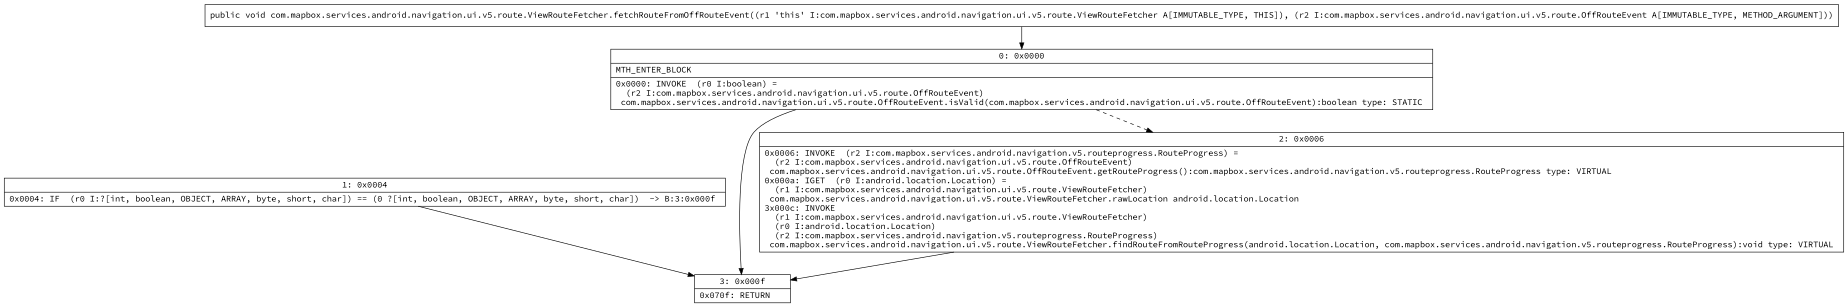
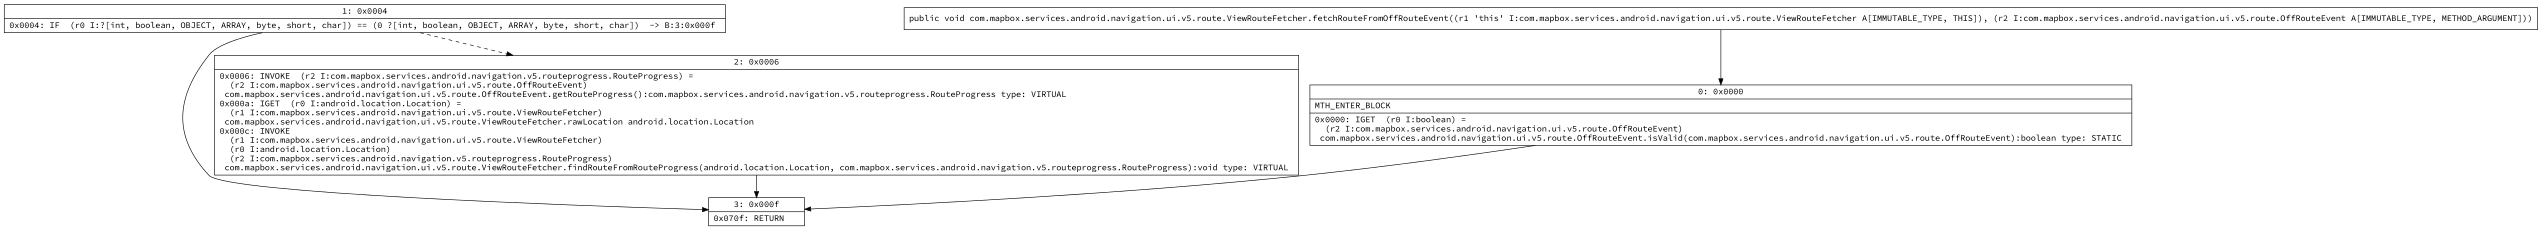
node "0: 0x0000": text "0x0000: INVOKE  (r0 I:boolean) =" -> "0x0000: IGET  (r0 I:boolean) ="
edge "0: 0x0000" -> "2: 0x0006": now "1: 0x0004" -> "2: 0x0006"
node "2: 0x0006": text "3x000c: INVOKE" -> "0x000c: INVOKE"
